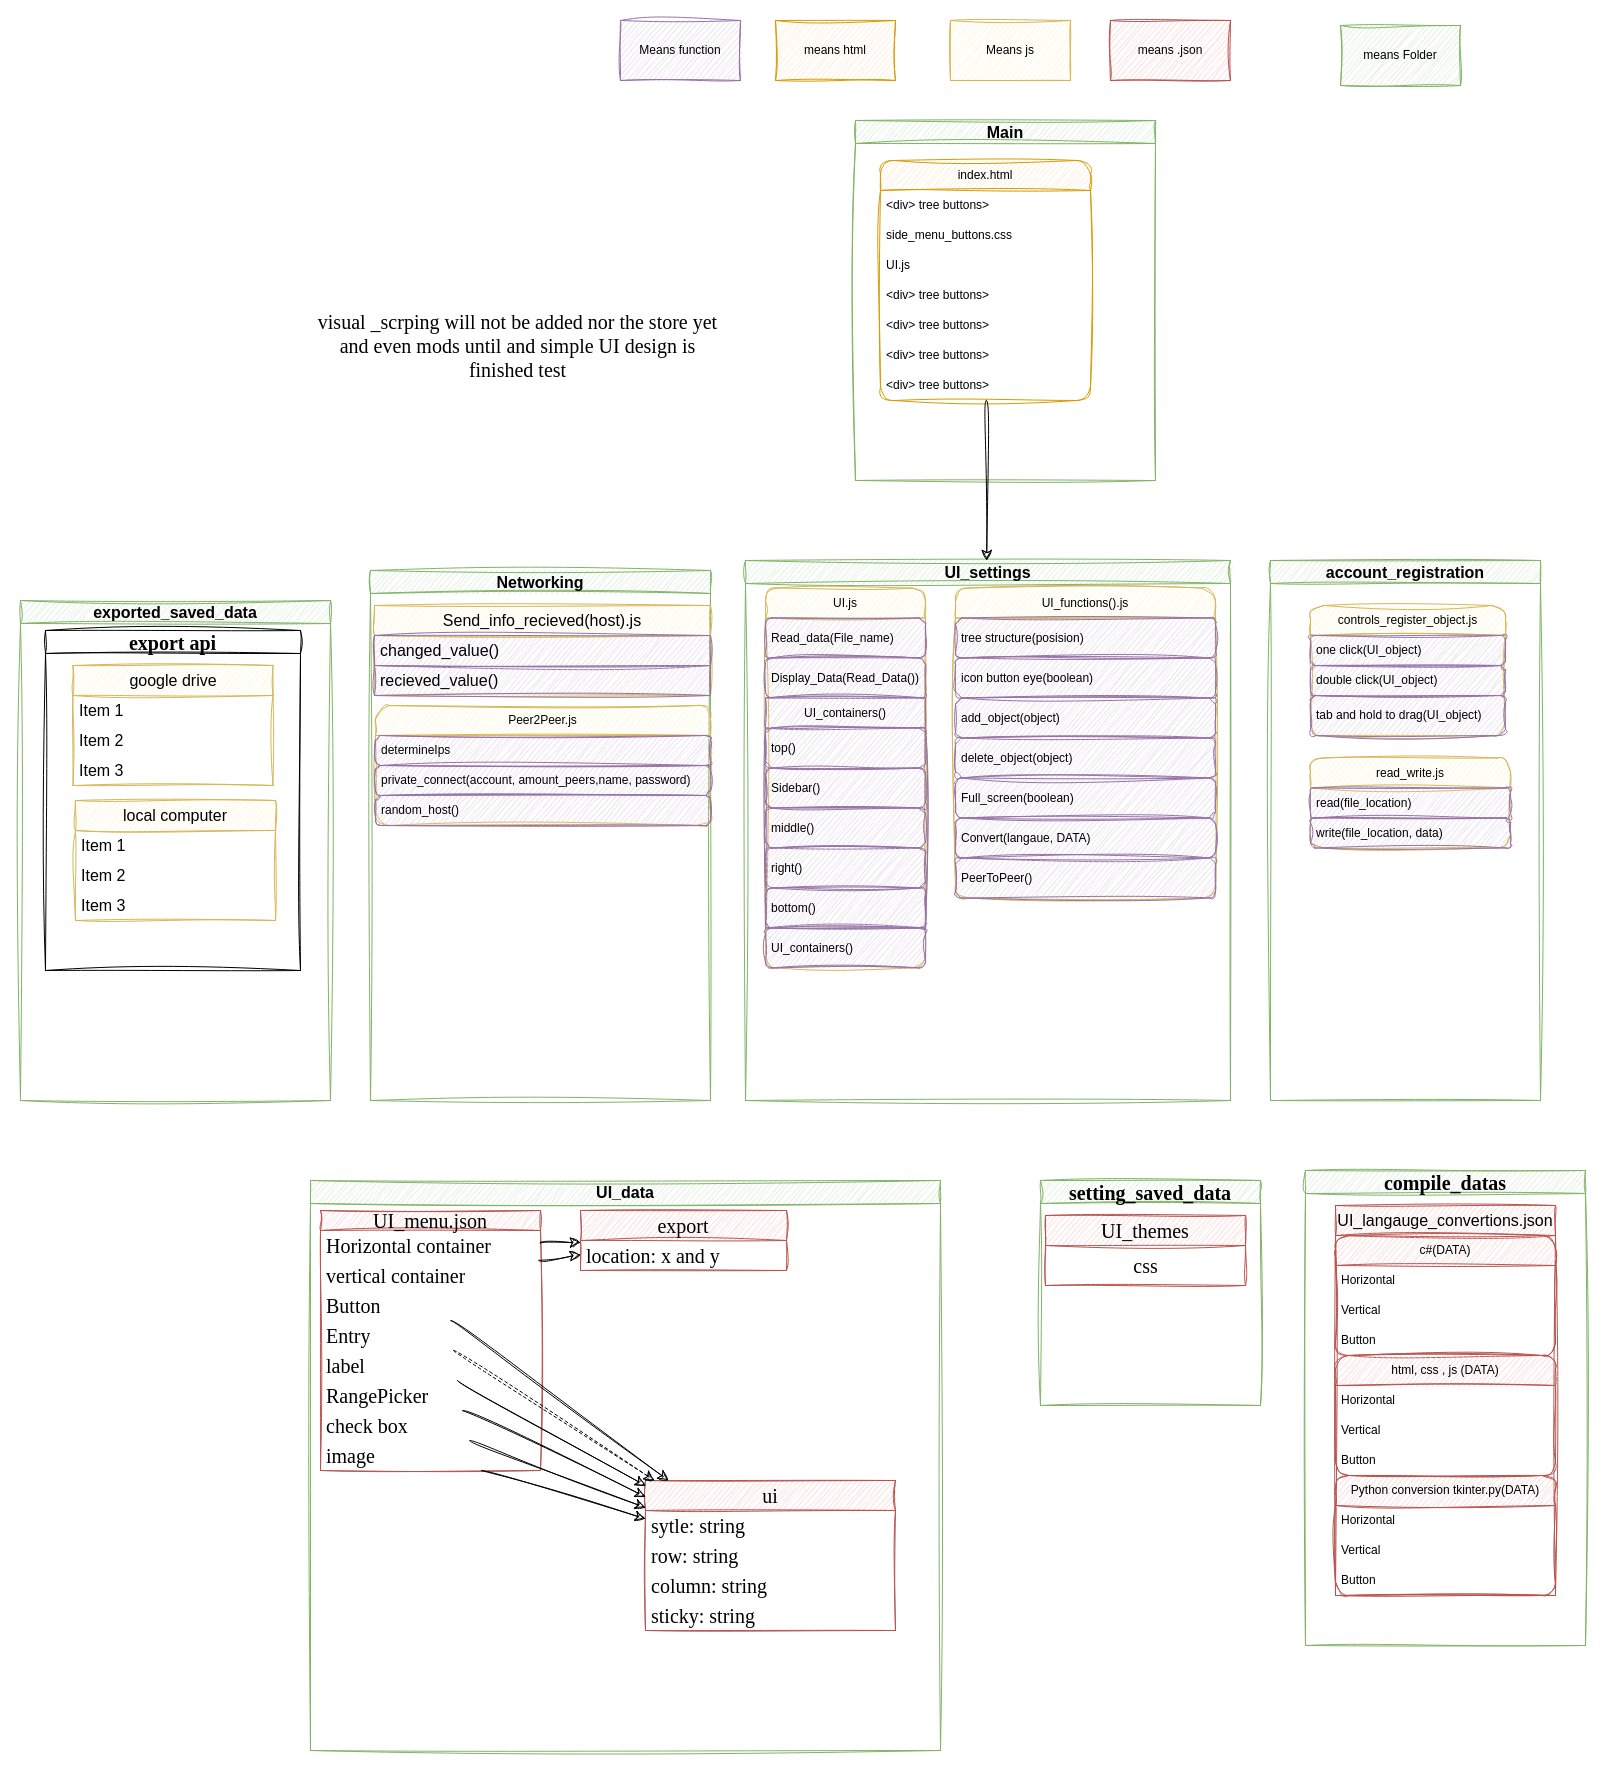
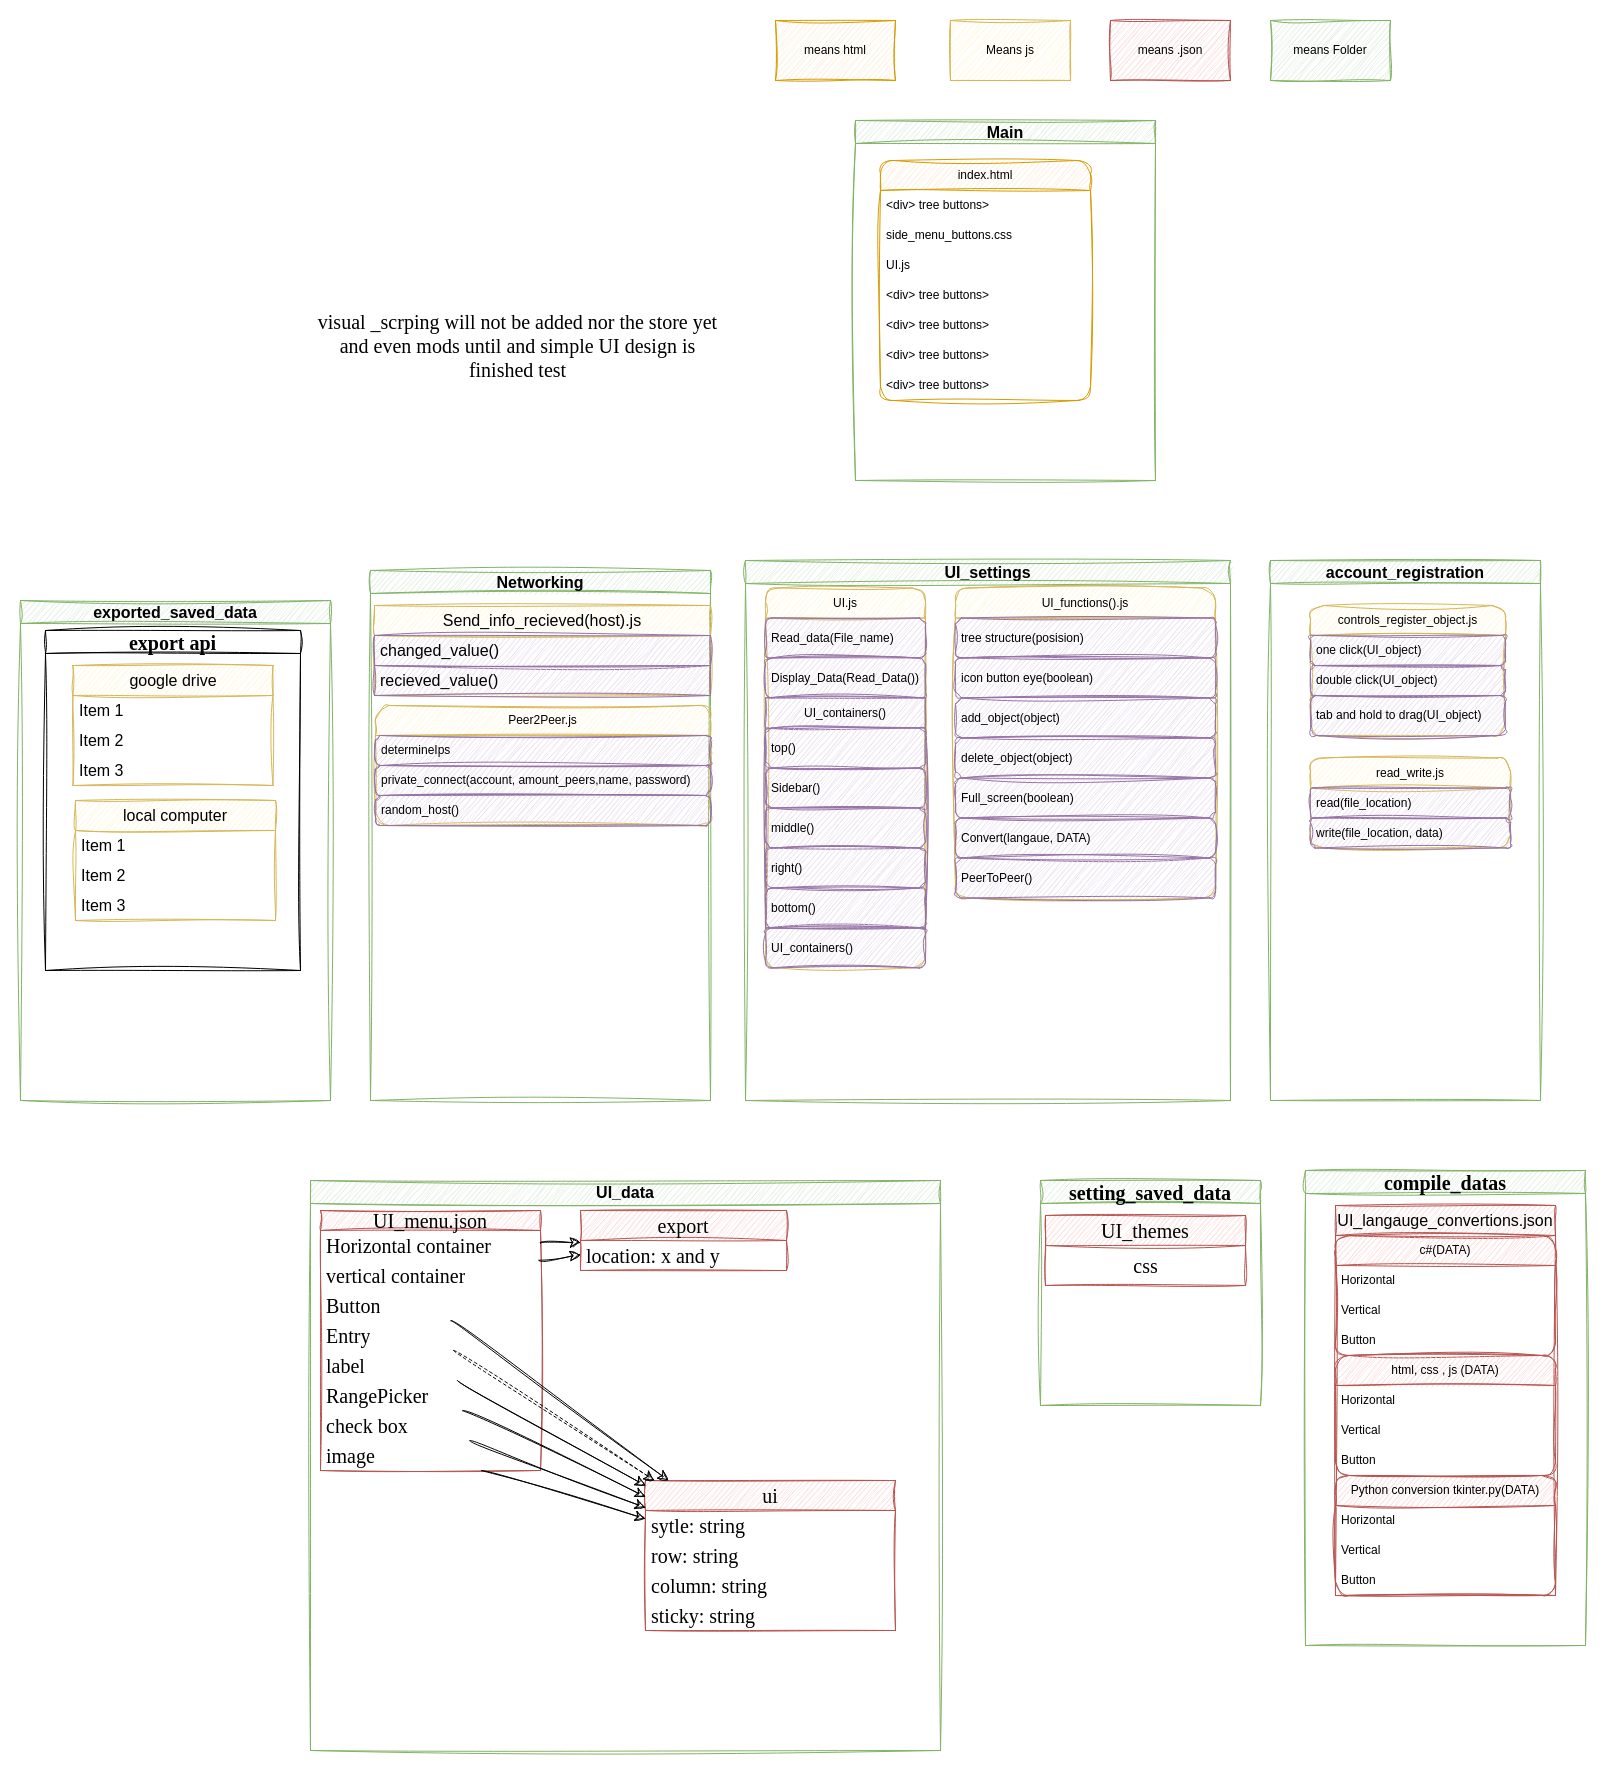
node "Means function": removed
node "means Folder": moved (1401, 56) -> (1331, 51)
edge "index.html" -> "UI_settings": removed
